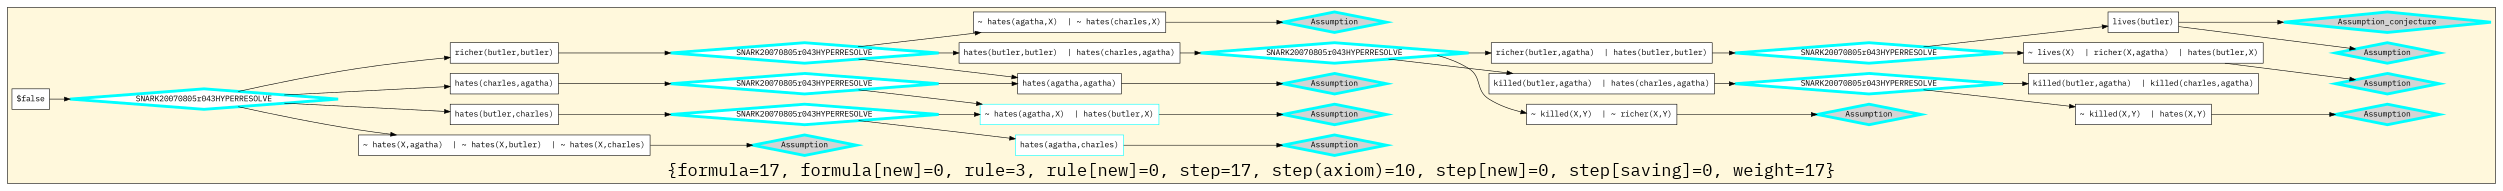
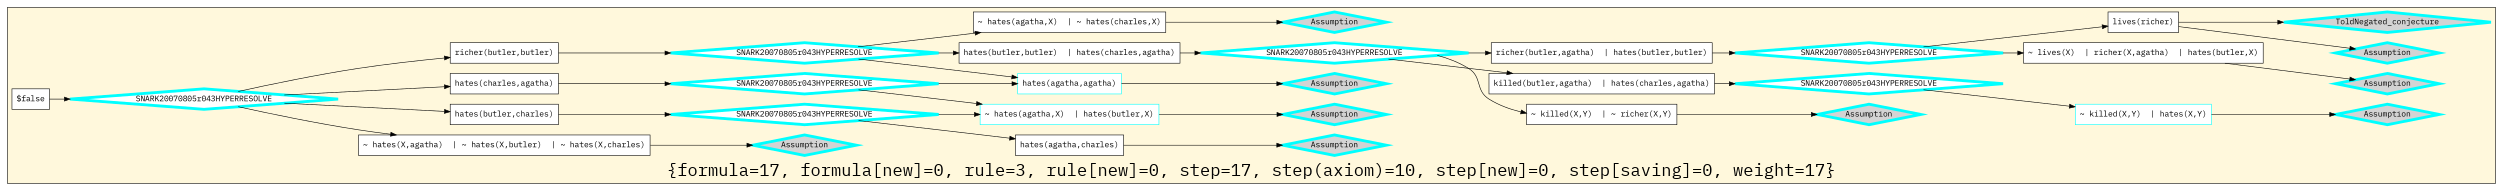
node "lives(butler)": label "lives(butler)" -> "lives(richer)"
node "Assumption_conjecture": label "Assumption_conjecture" -> "ToldNegated_conjecture"
node "hates(agatha,agatha)": color black -> cyan
node "killed(butler,agatha)  | killed(charles,agatha)": removed
node "~ killed(X,Y)  | hates(X,Y)": color black -> cyan
node "hates(agatha,charles)": color cyan -> black
